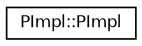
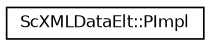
node "PImpl::PImpl": label "PImpl::PImpl" -> "ScXMLDataElt::PImpl"
